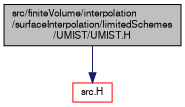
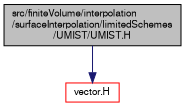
node "src.H": label "src.H" -> "vector.H"
